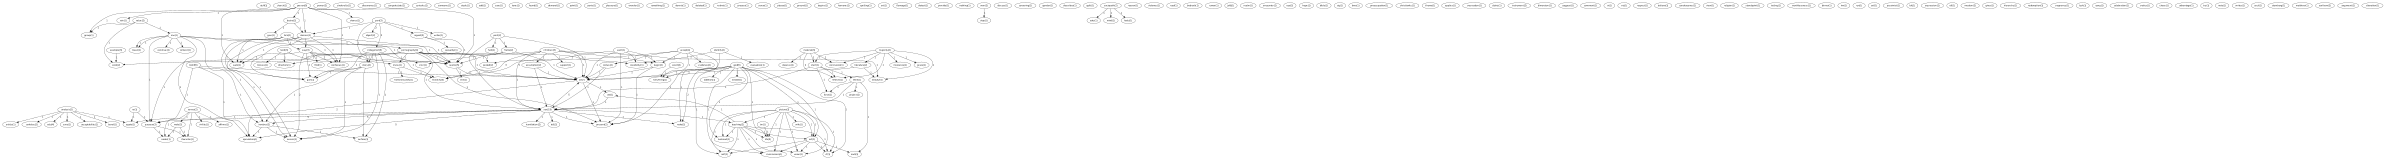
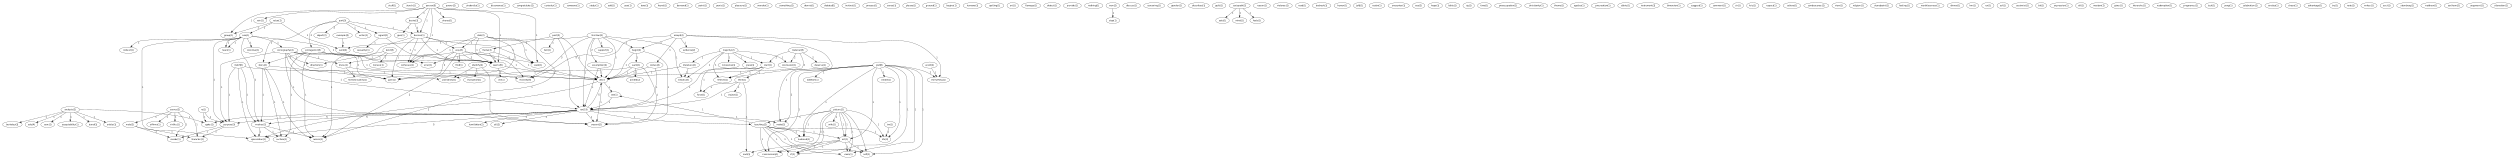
edge "pornography(4)" -> "posted(2)": removed, label "1"
edge "want(1)" -> "begin(2)": reversed
